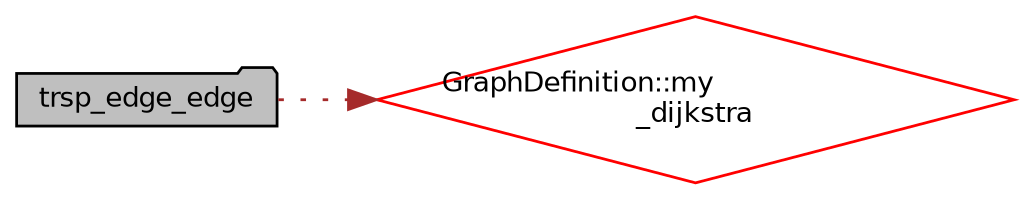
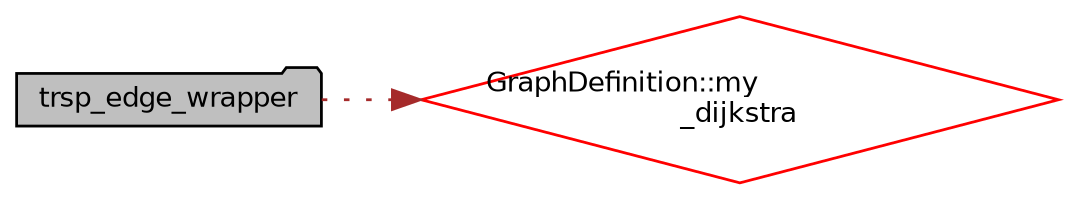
node "trsp_edge_edge": label "trsp_edge_edge" -> "trsp_edge_wrapper"
